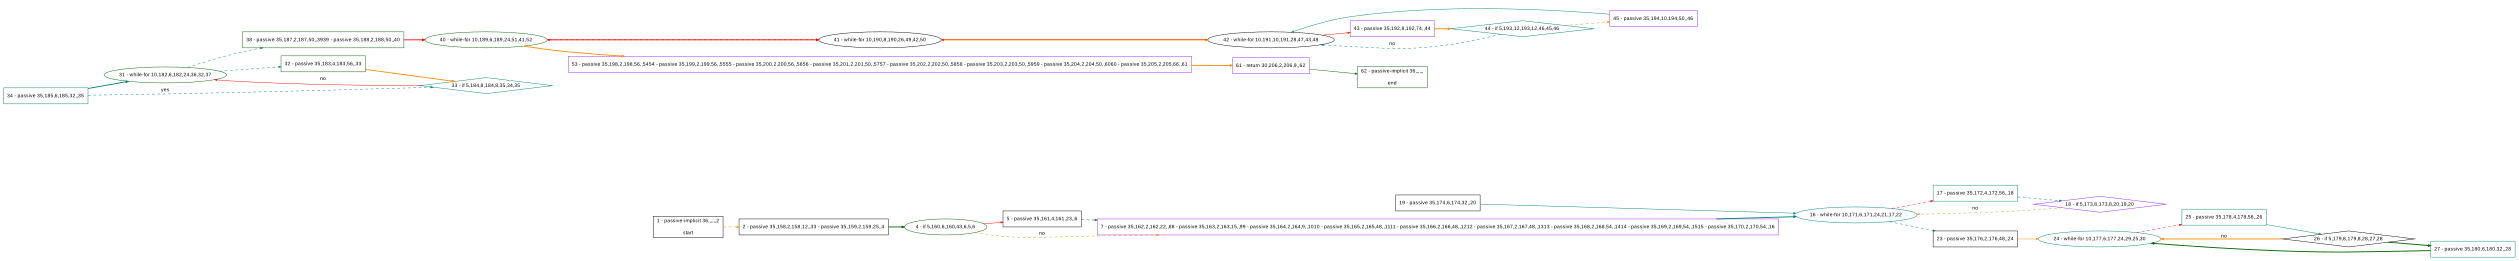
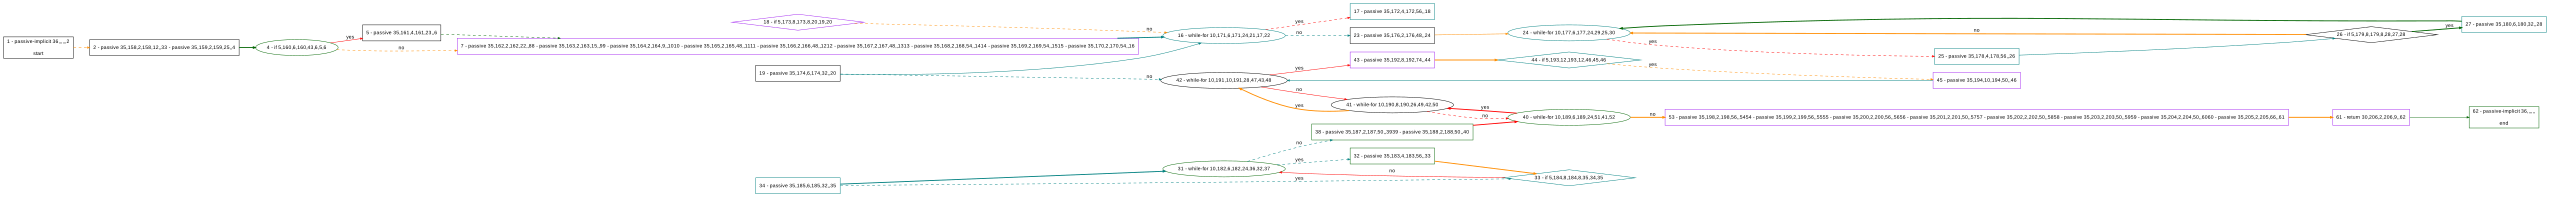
edge "44 - if 5,193,12,193,12,46,45,46" -> "42 - while-for 10,191,10,191,28,47,43,48": now "19 - passive 35,174,6,174,32,,20" -> "42 - while-for 10,191,10,191,28,47,43,48"
edge "17 - passive 35,172,4,172,56,,18" -> "18 - if 5,173,8,173,8,20,19,20": removed
